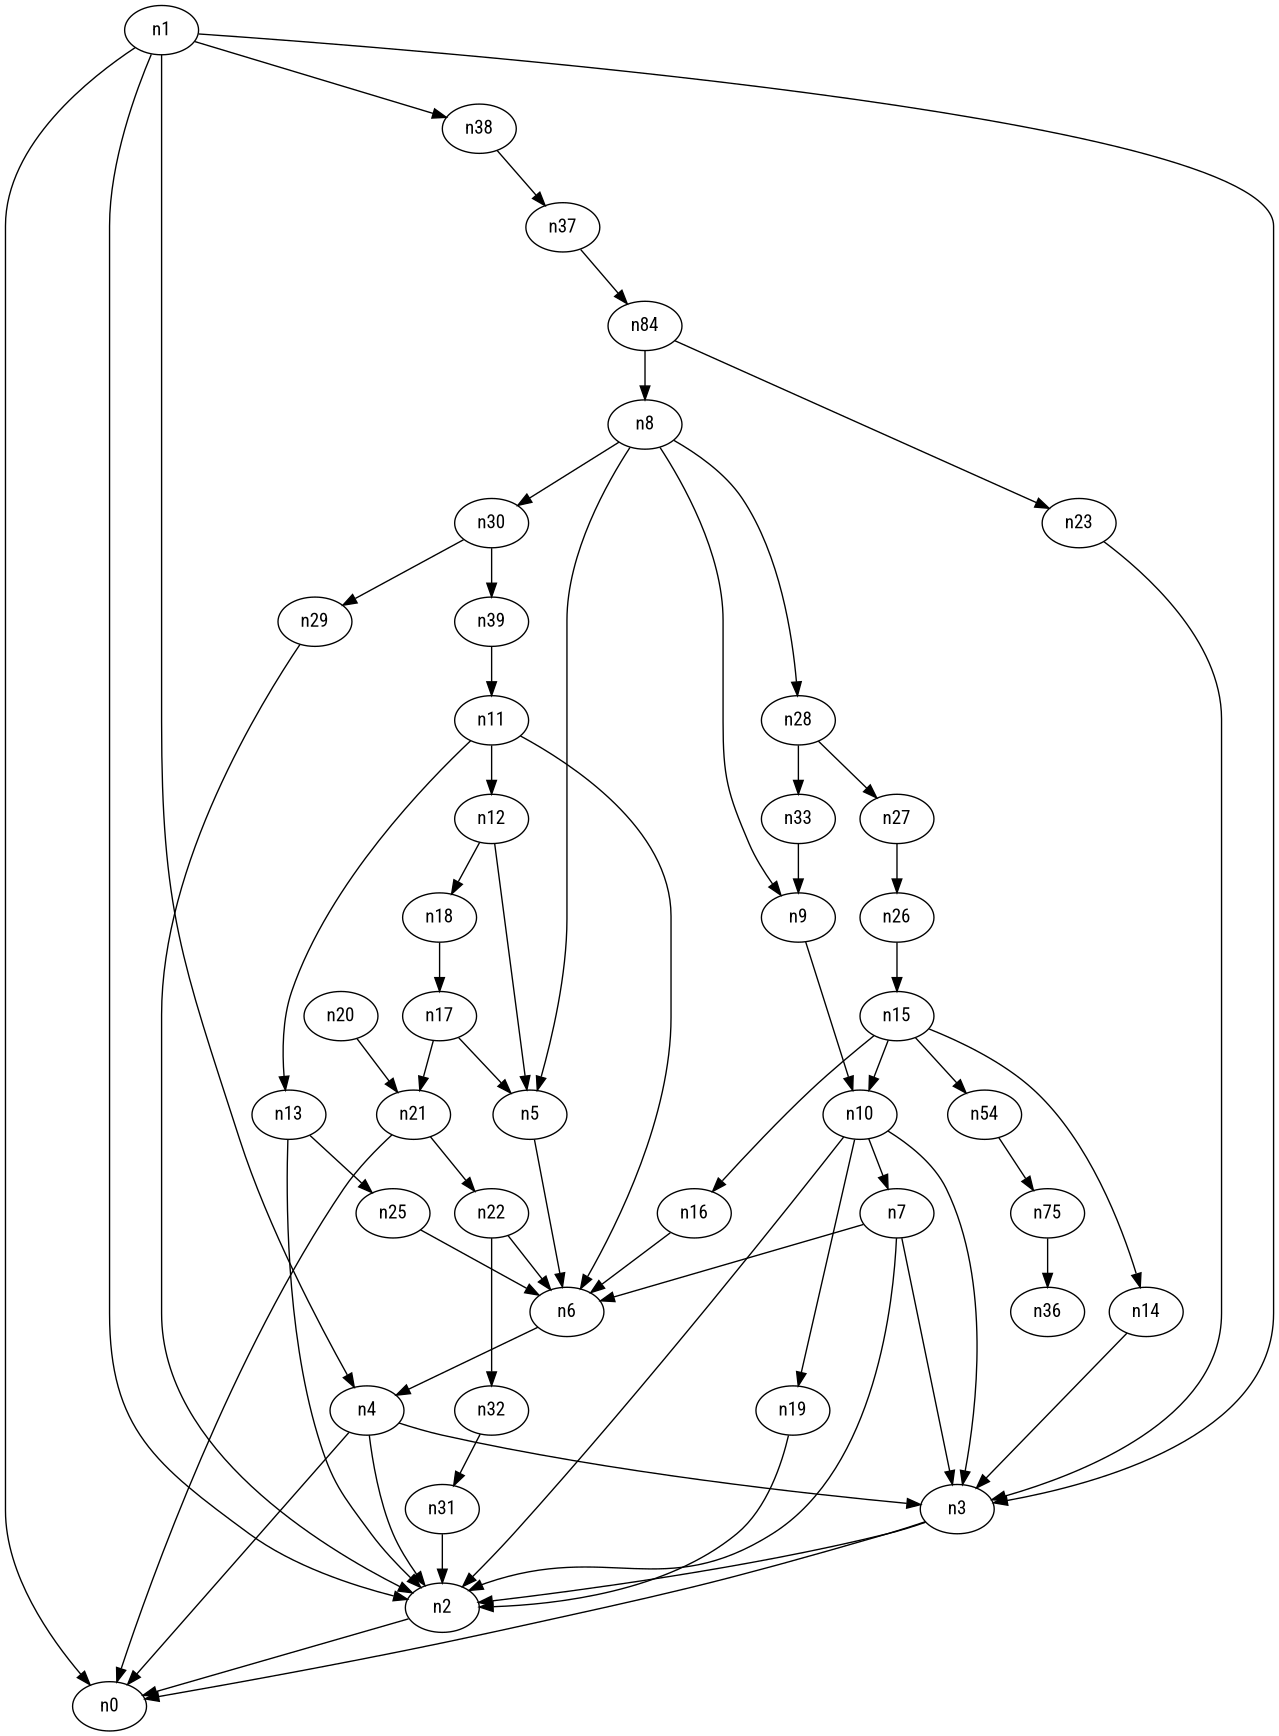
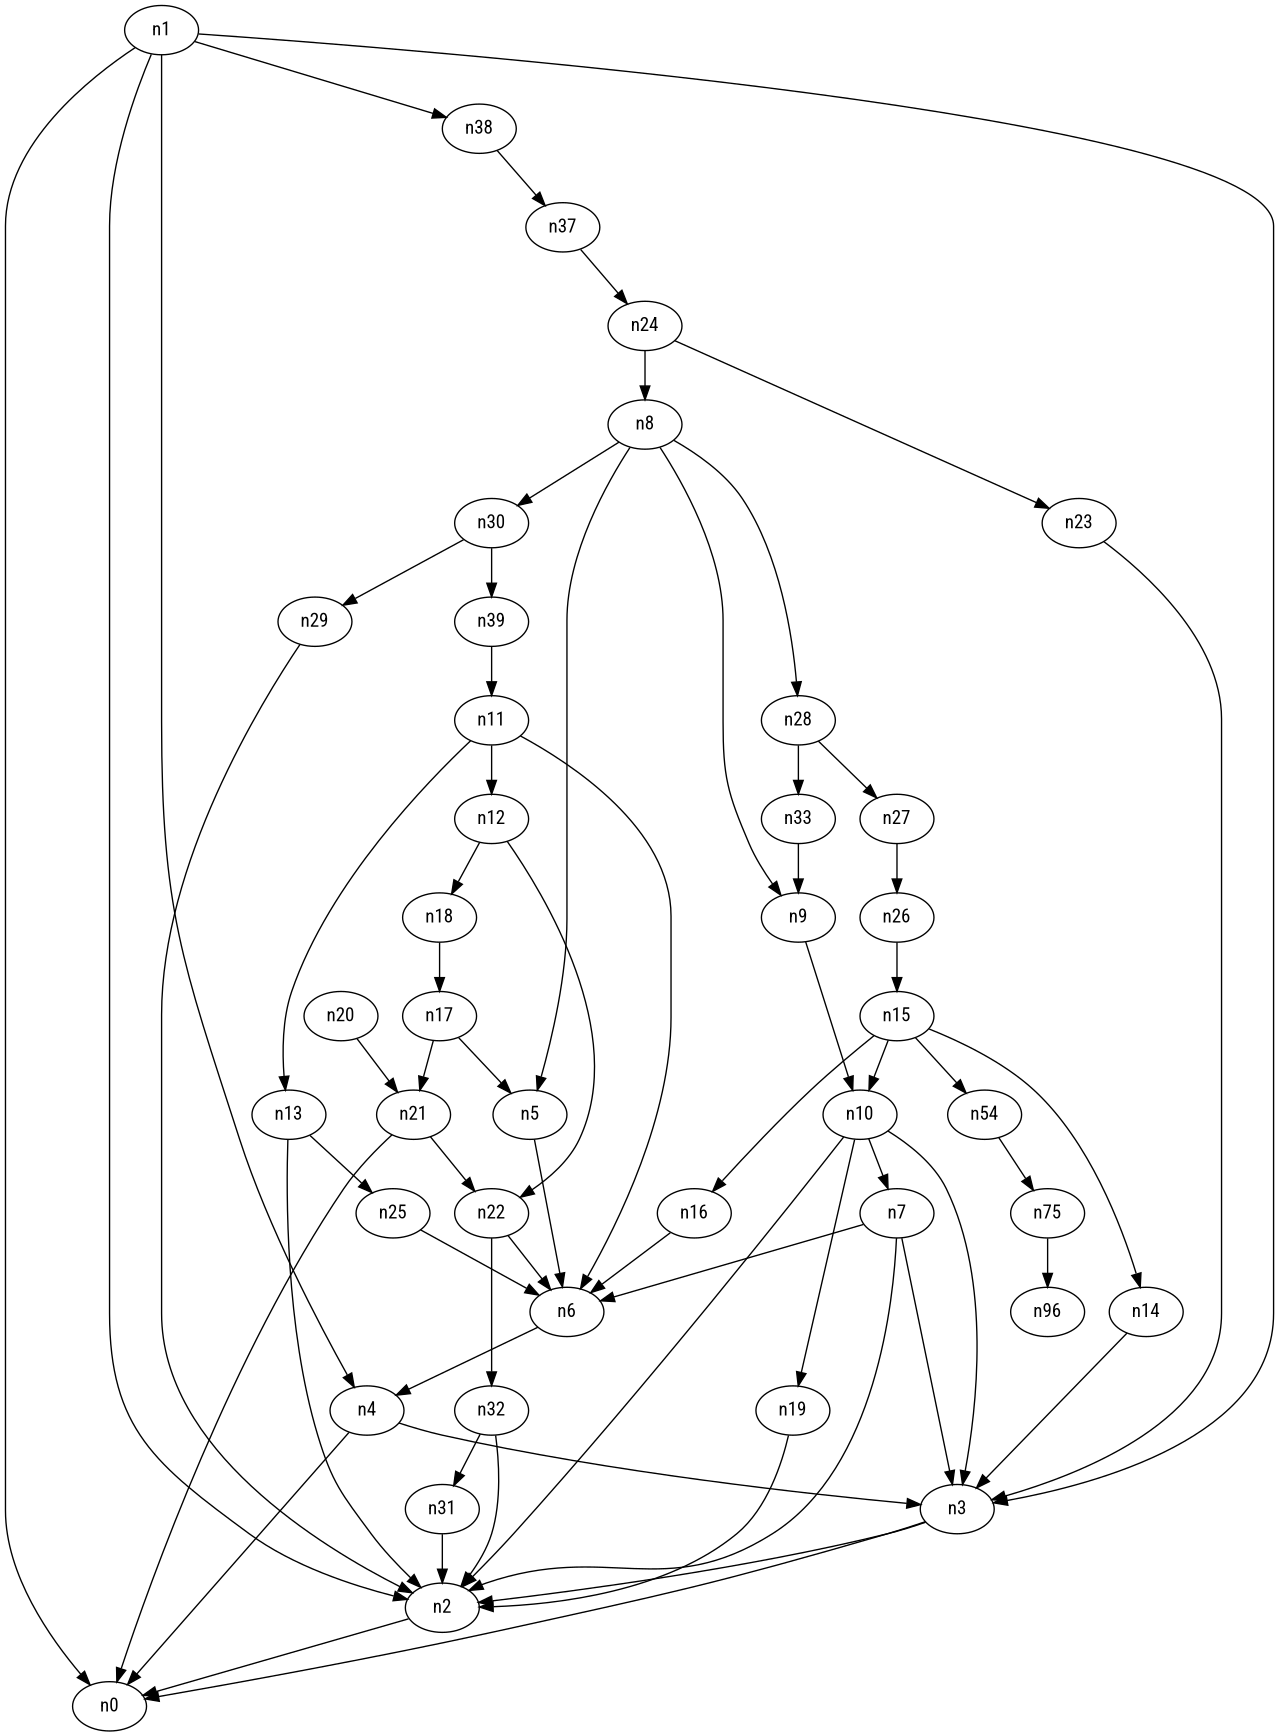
node "n84": label "n84" -> "n24"
edge "n12" -> "n5": now "n12" -> "n22"
node "n36": label "n36" -> "n96"
edge "n4" -> "n2": now "n32" -> "n2"
